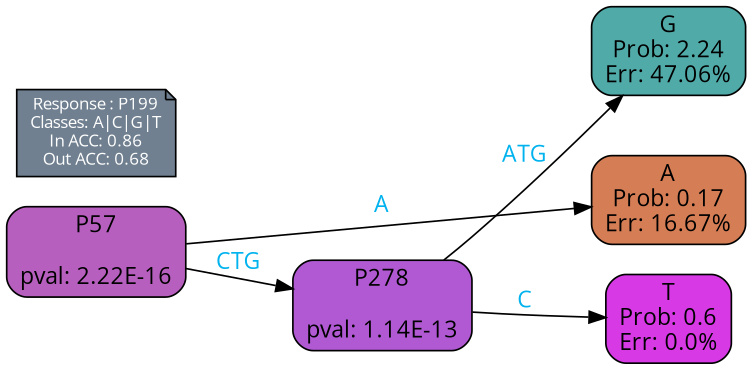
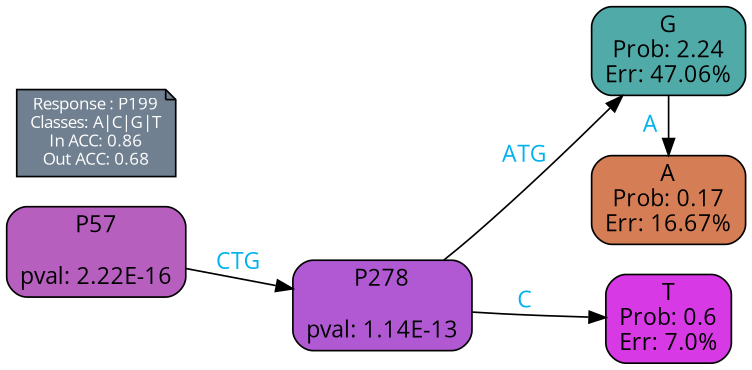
edge "P57 pval: 2.22E-16" -> "A Prob: 0.17 Err: 16.67%": now "G Prob: 2.24 Err: 47.06%" -> "A Prob: 0.17 Err: 16.67%"
node "T Prob: 0.6 Err: 0.0%": label "T Prob: 0.6 Err: 0.0%" -> "T Prob: 0.6 Err: 7.0%"
